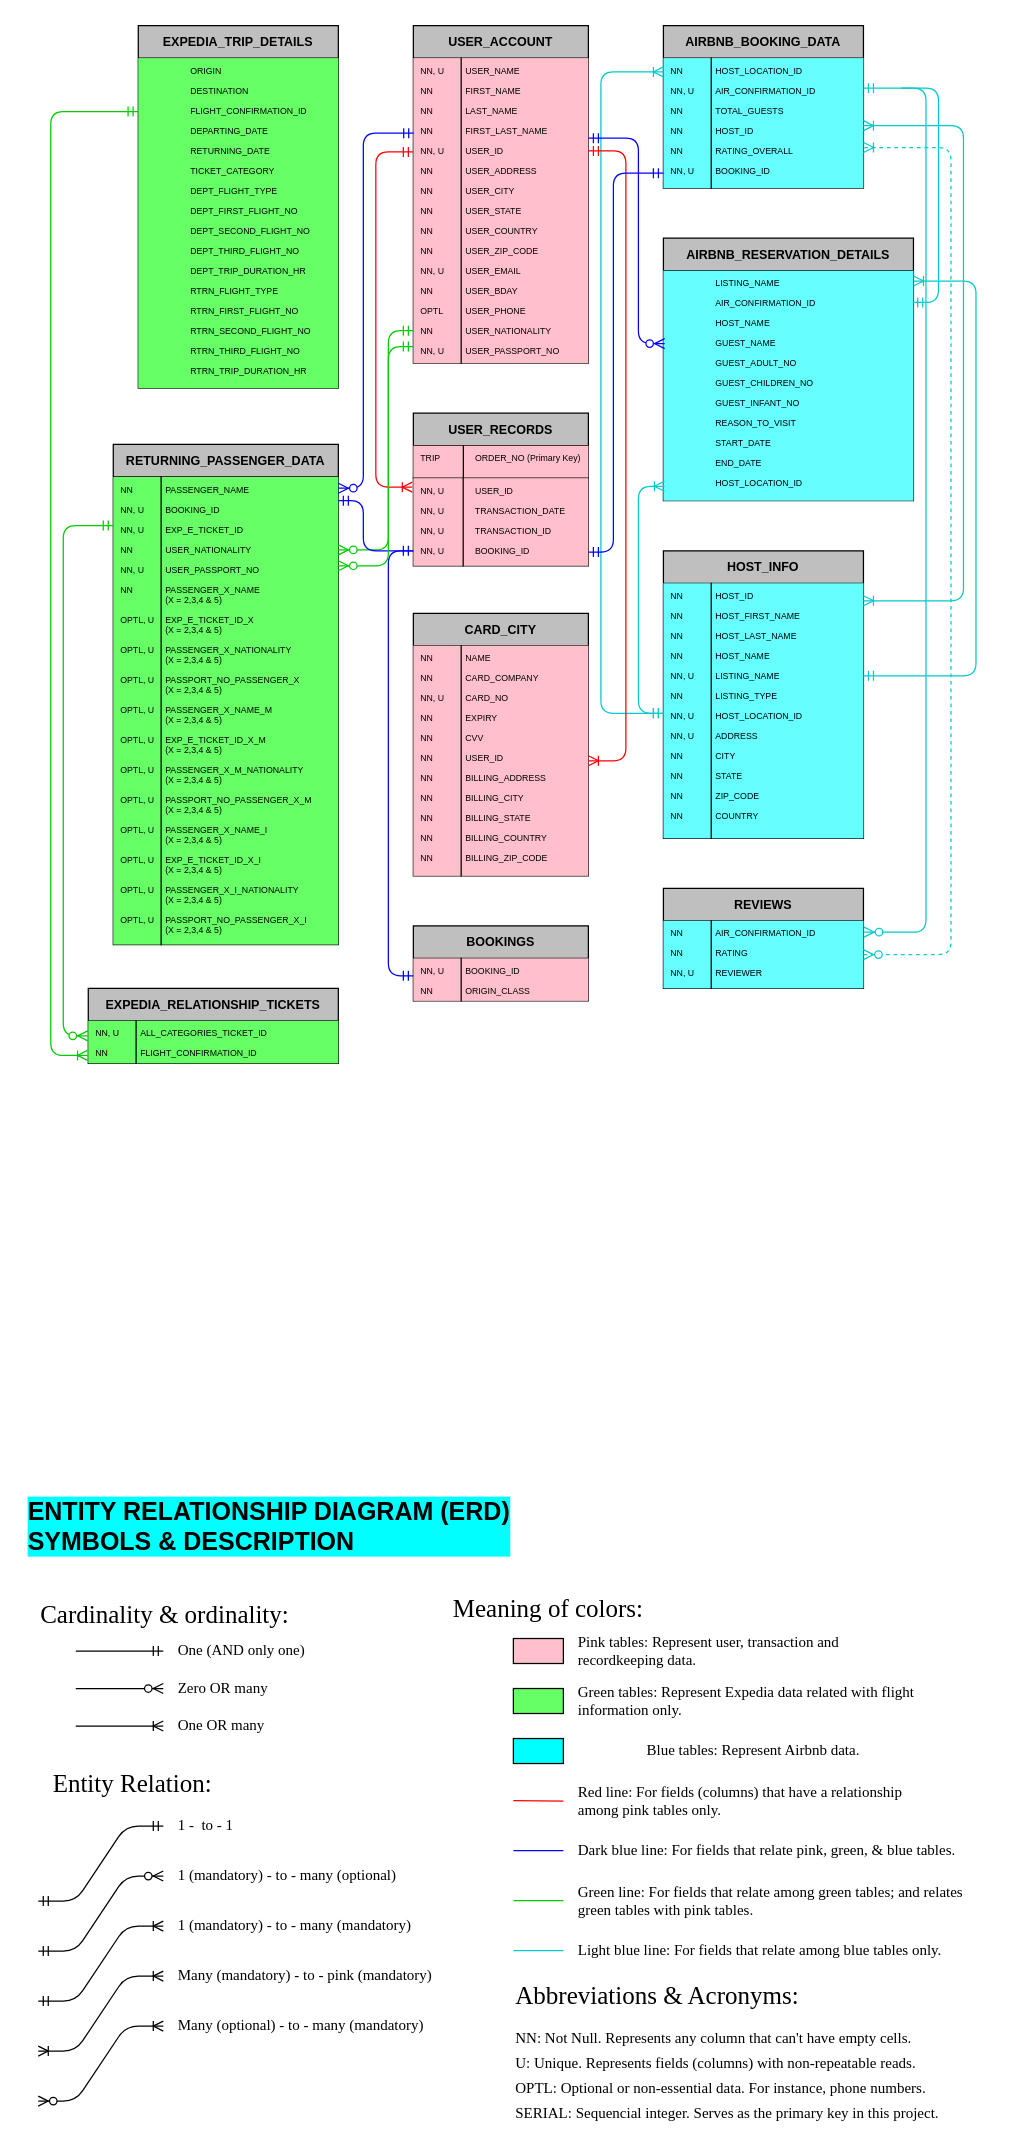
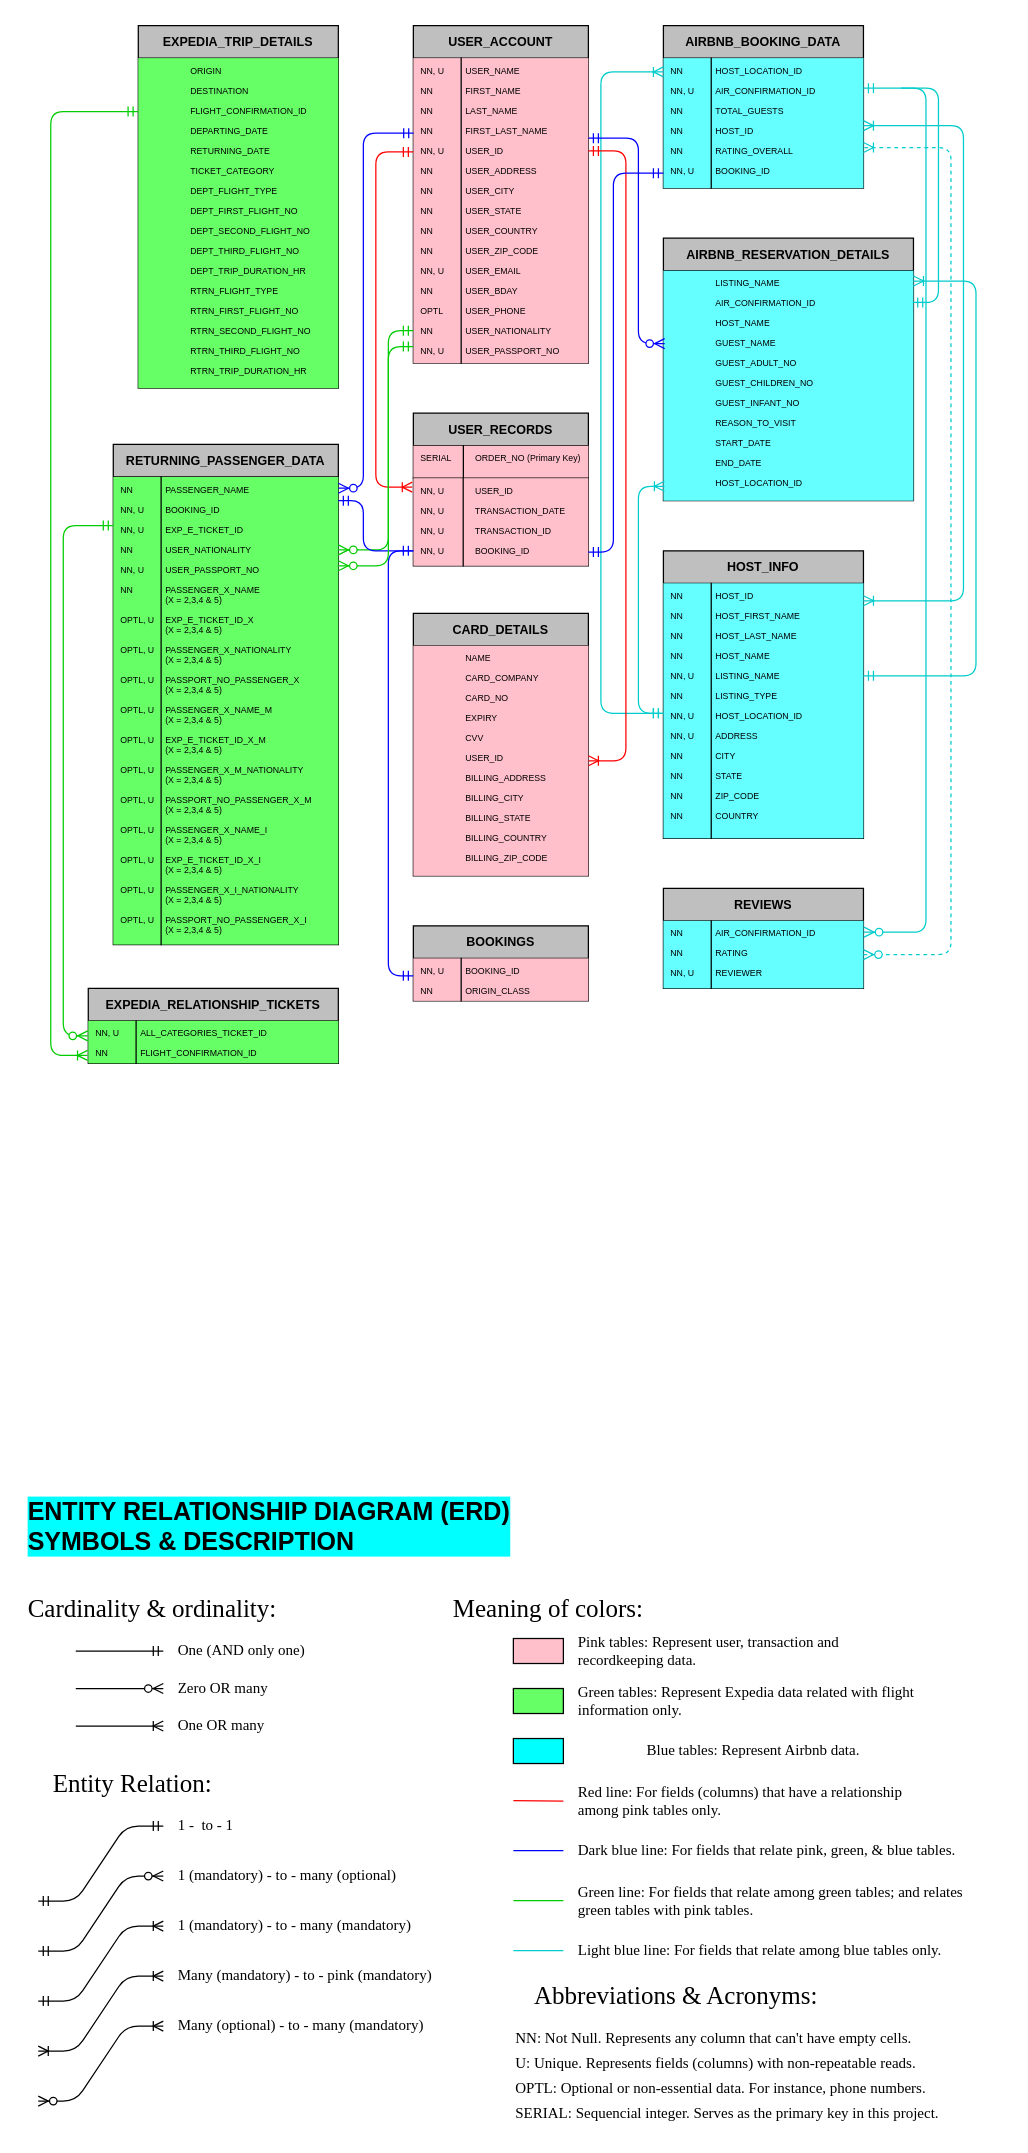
node "TRIP": label "TRIP" -> "SERIAL"
node "CARD_CITY": label "CARD_CITY" -> "CARD_DETAILS"
node "NN NN NN, U NN NN NN NN NN NN NN NN": removed
node "Cardinality & ordinality:": moved (169, 1613) -> (156, 1607)
node "Abbreviations & Acronyms:": moved (662, 1994) -> (681, 1994)
